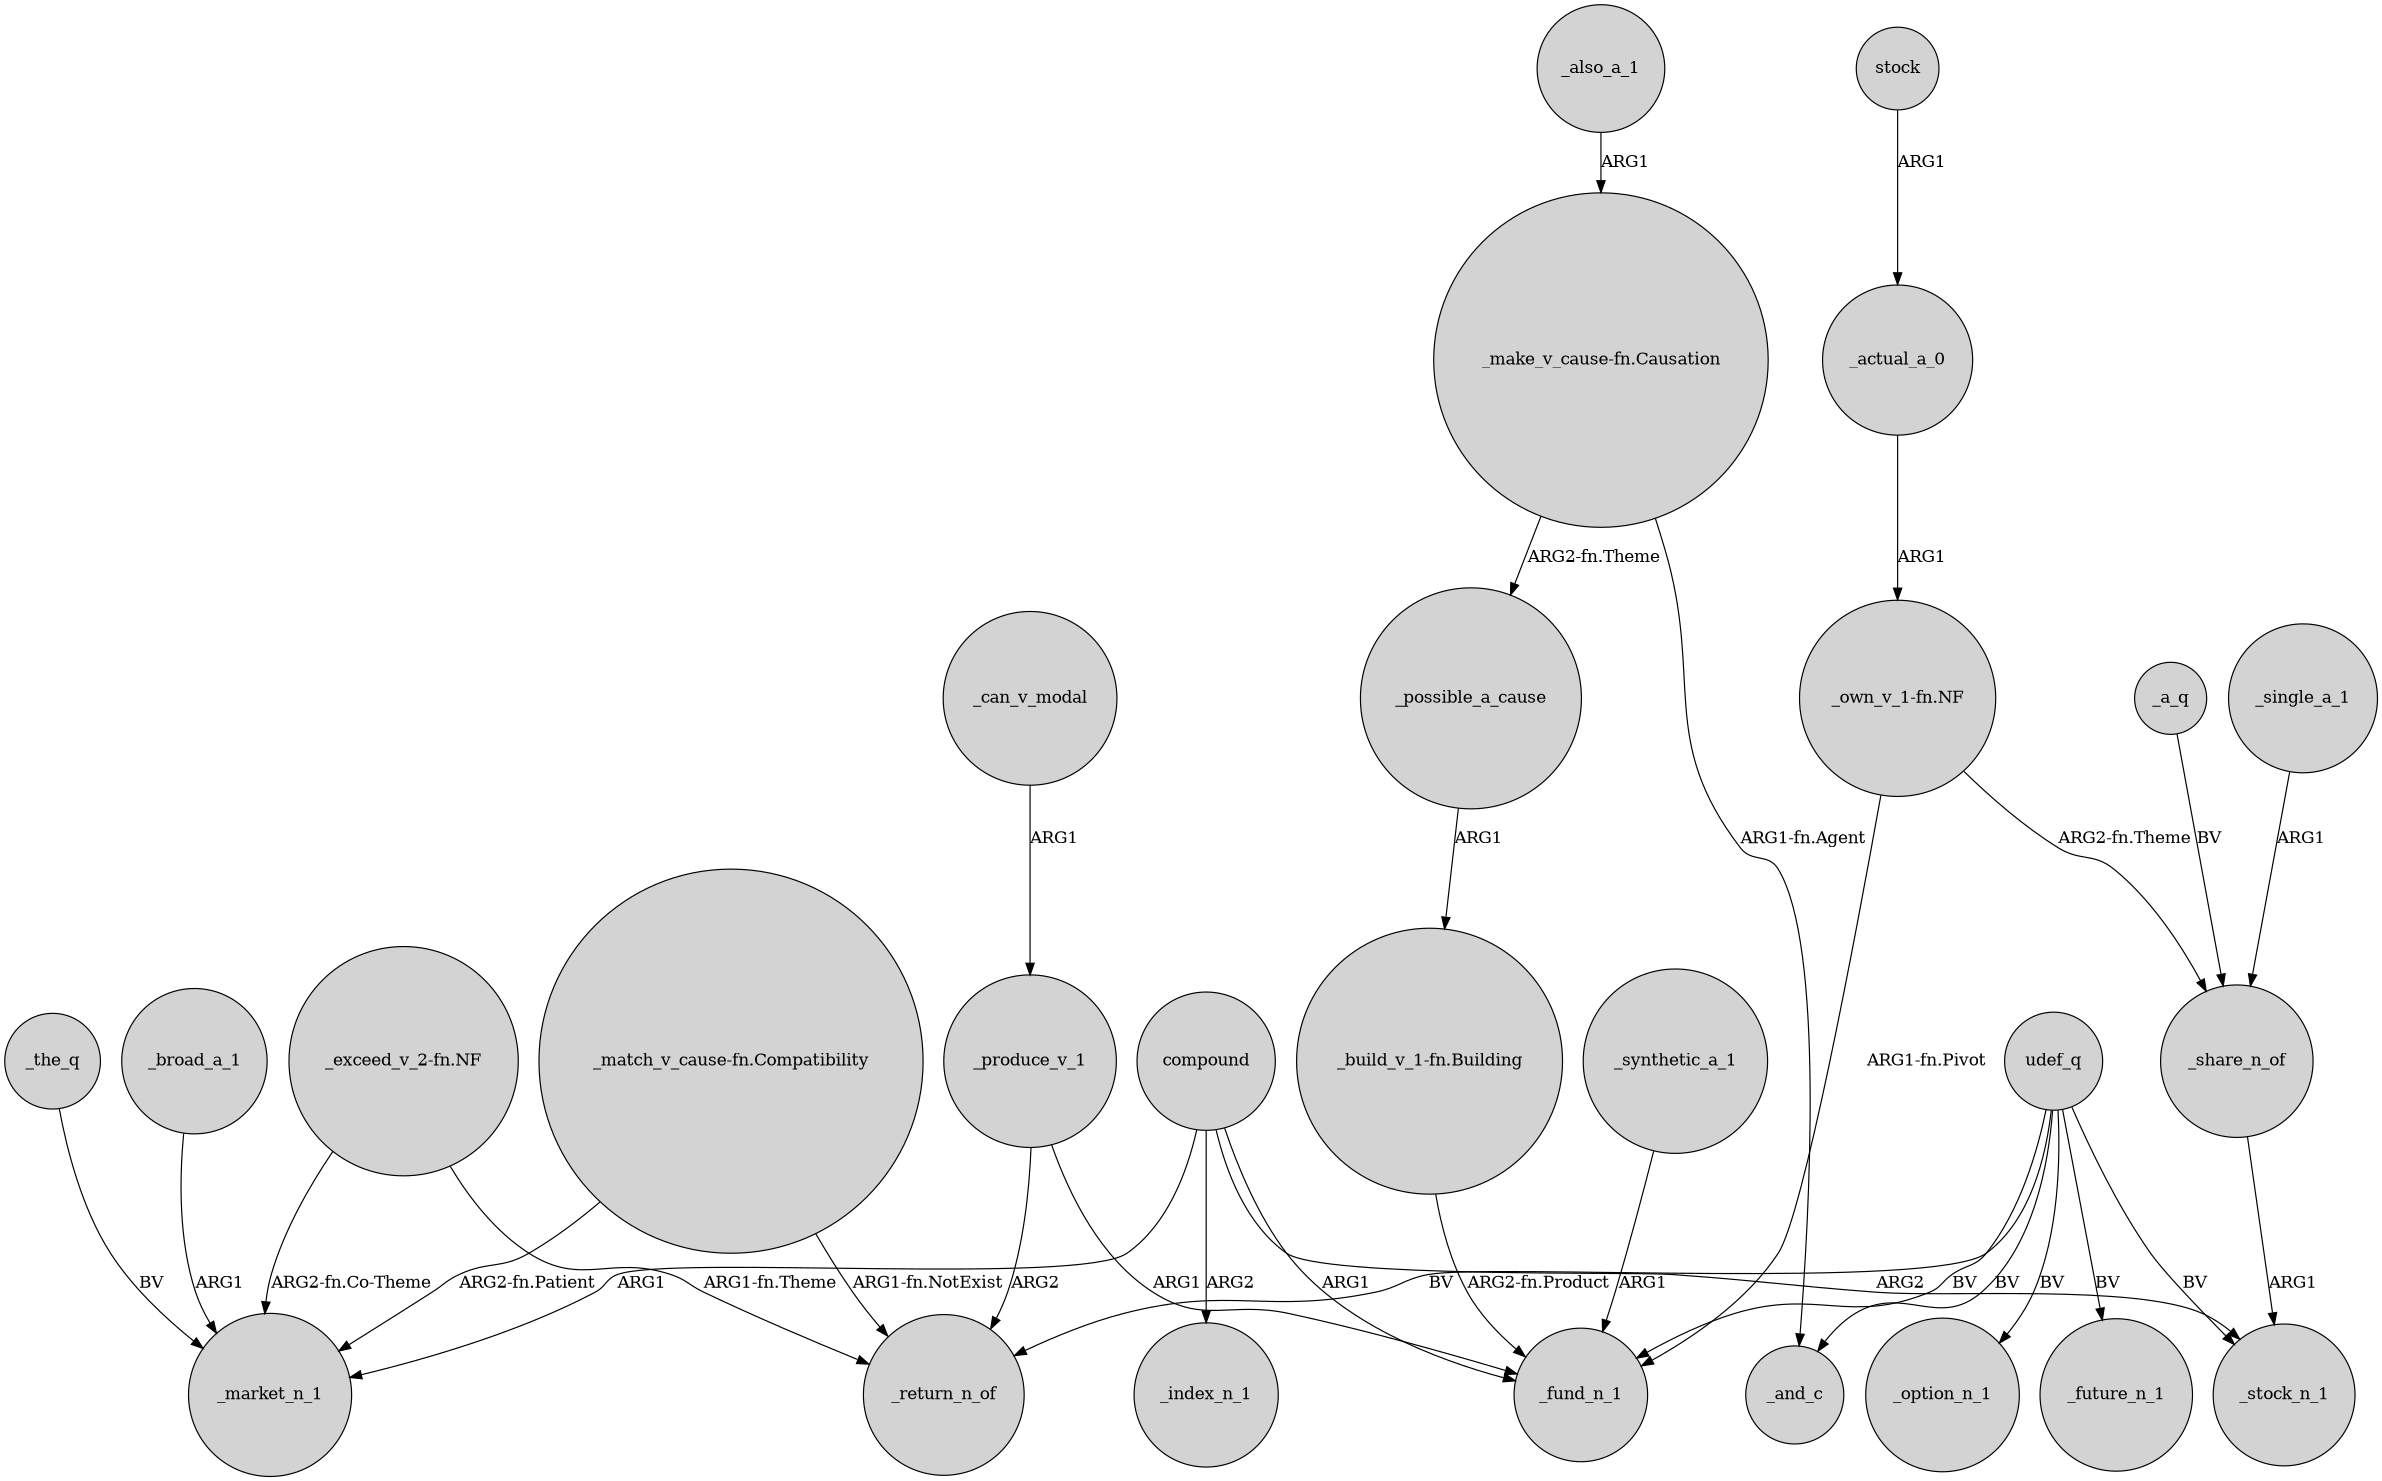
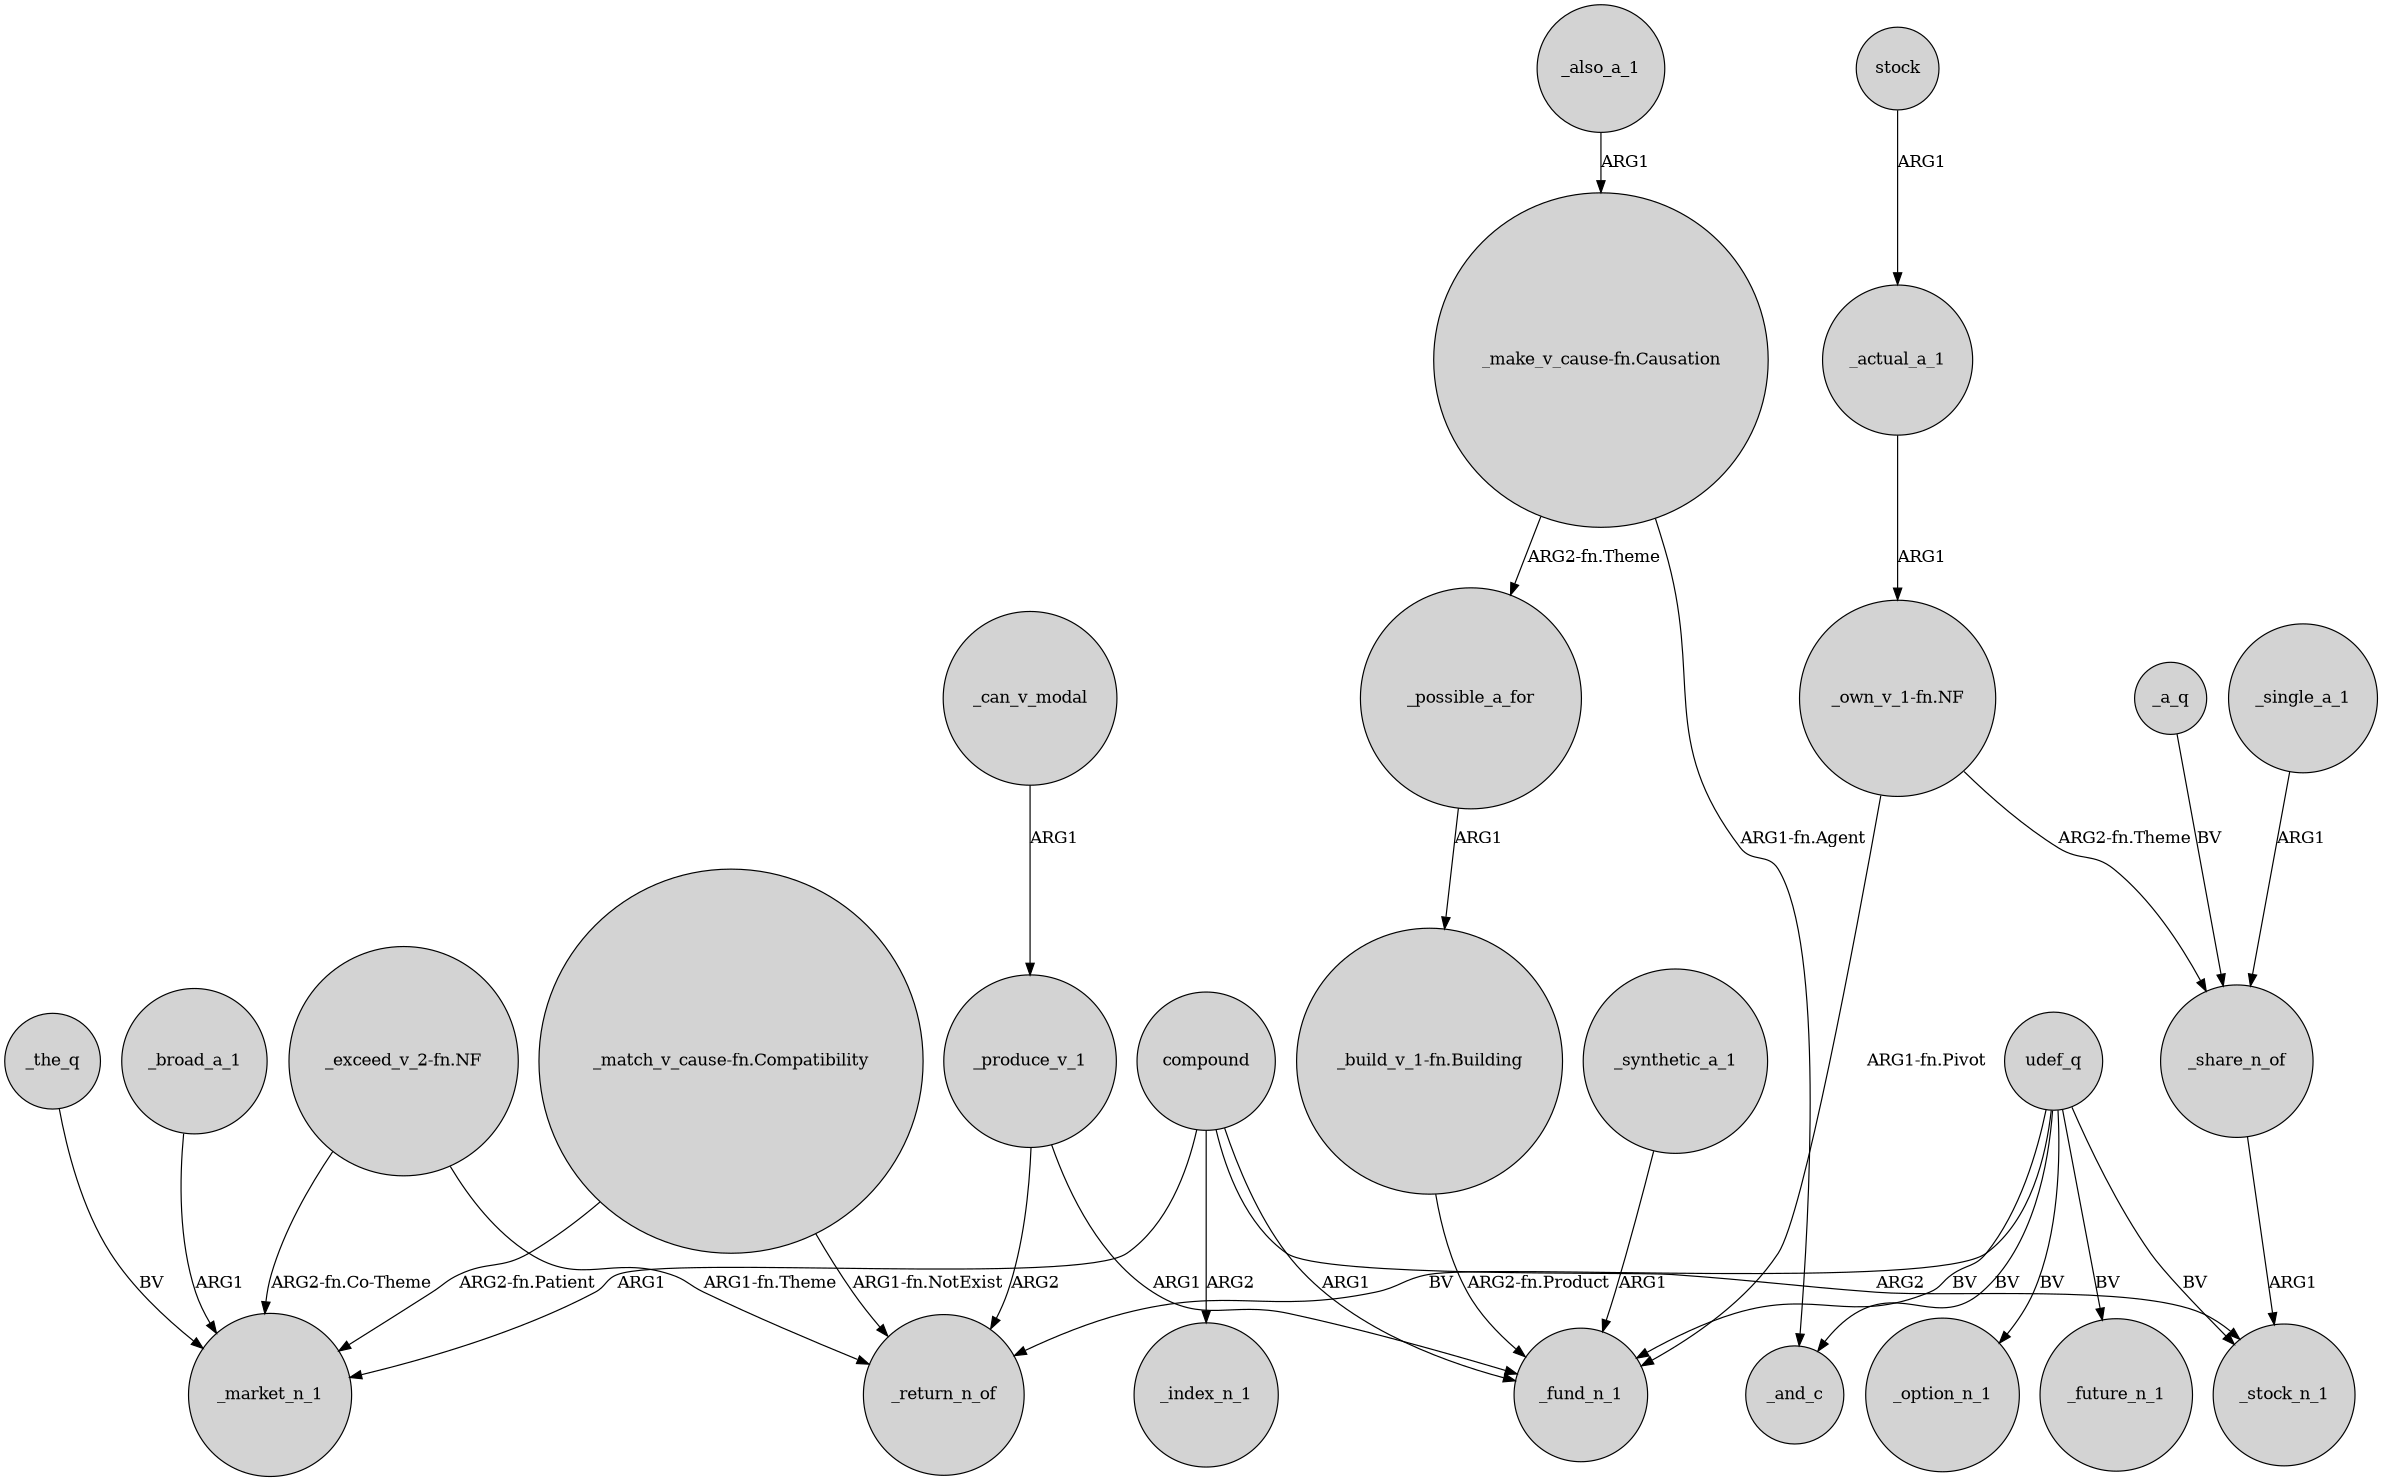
node "_actual_a_0": label "_actual_a_0" -> "_actual_a_1"
node "_possible_a_cause": label "_possible_a_cause" -> "_possible_a_for"
